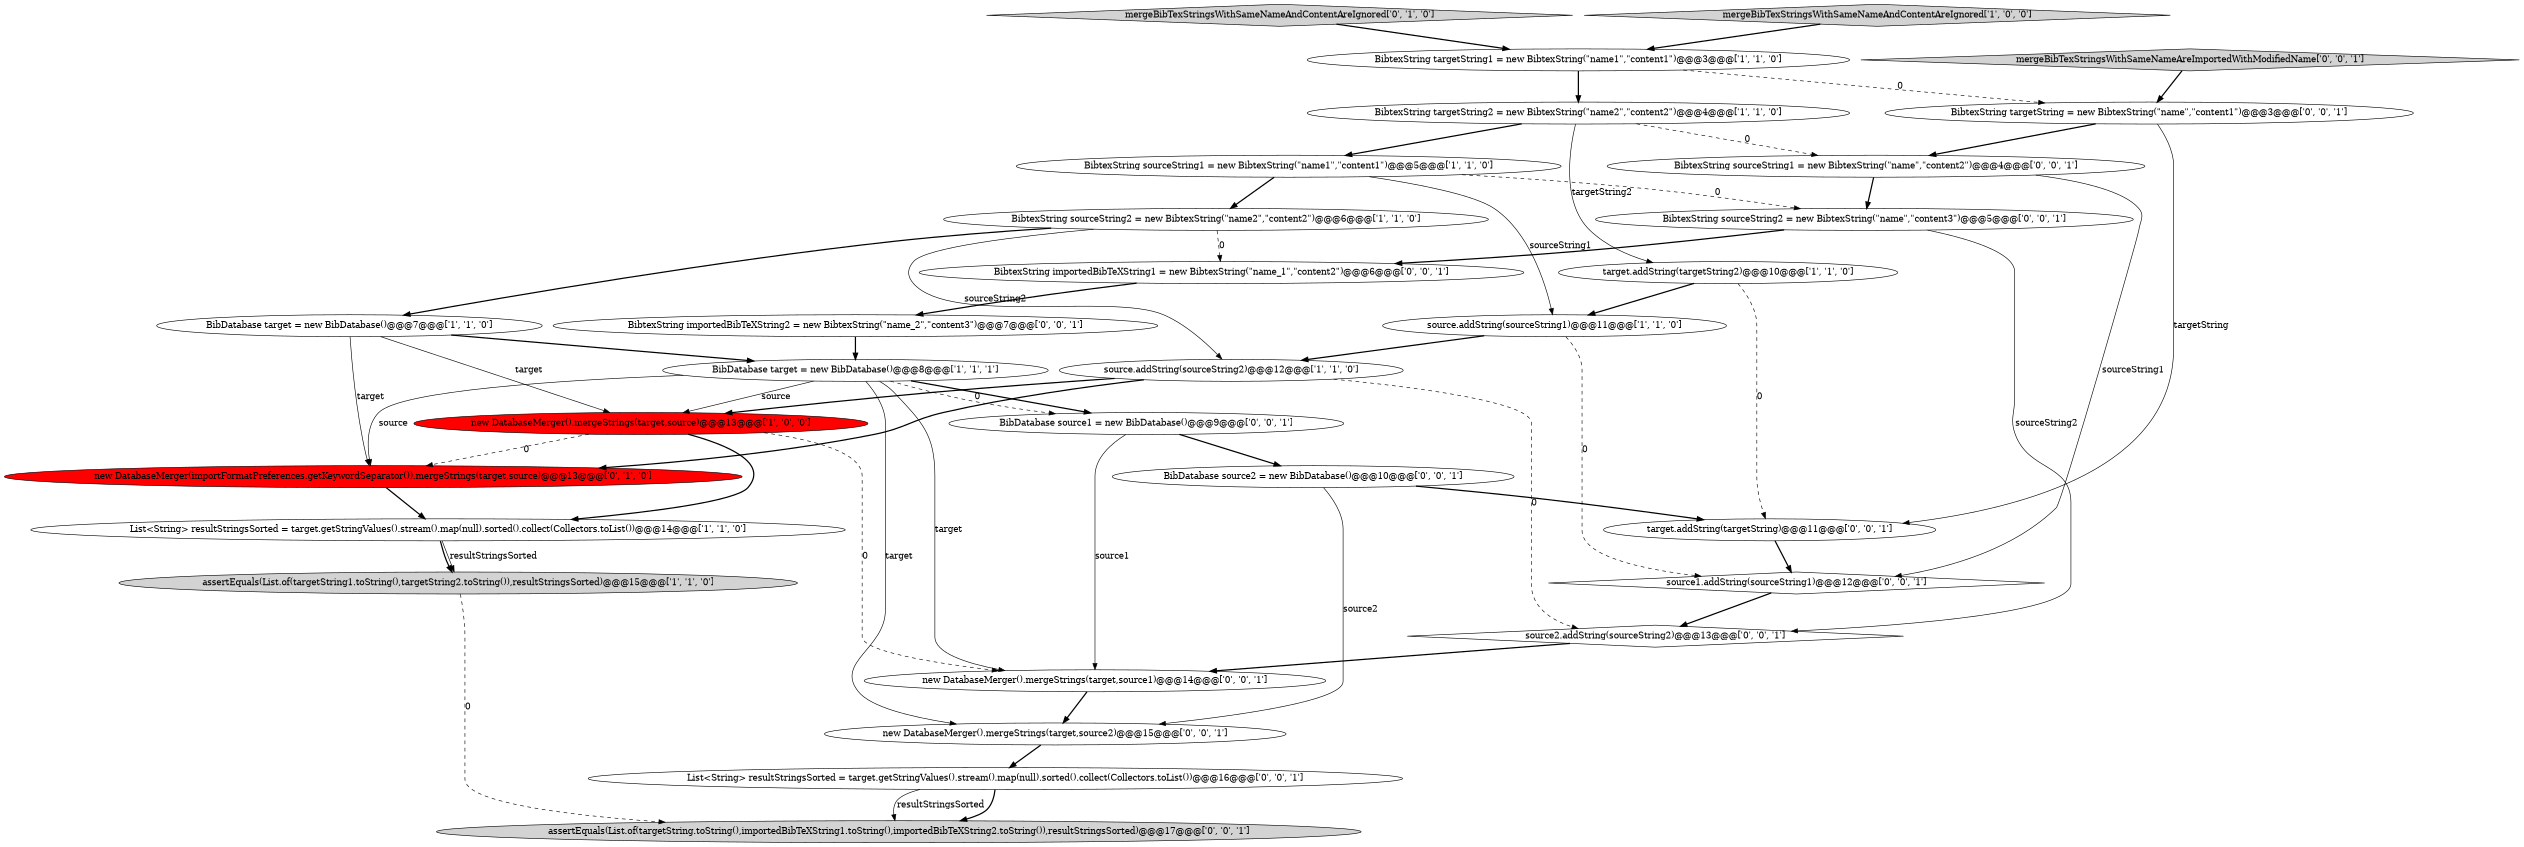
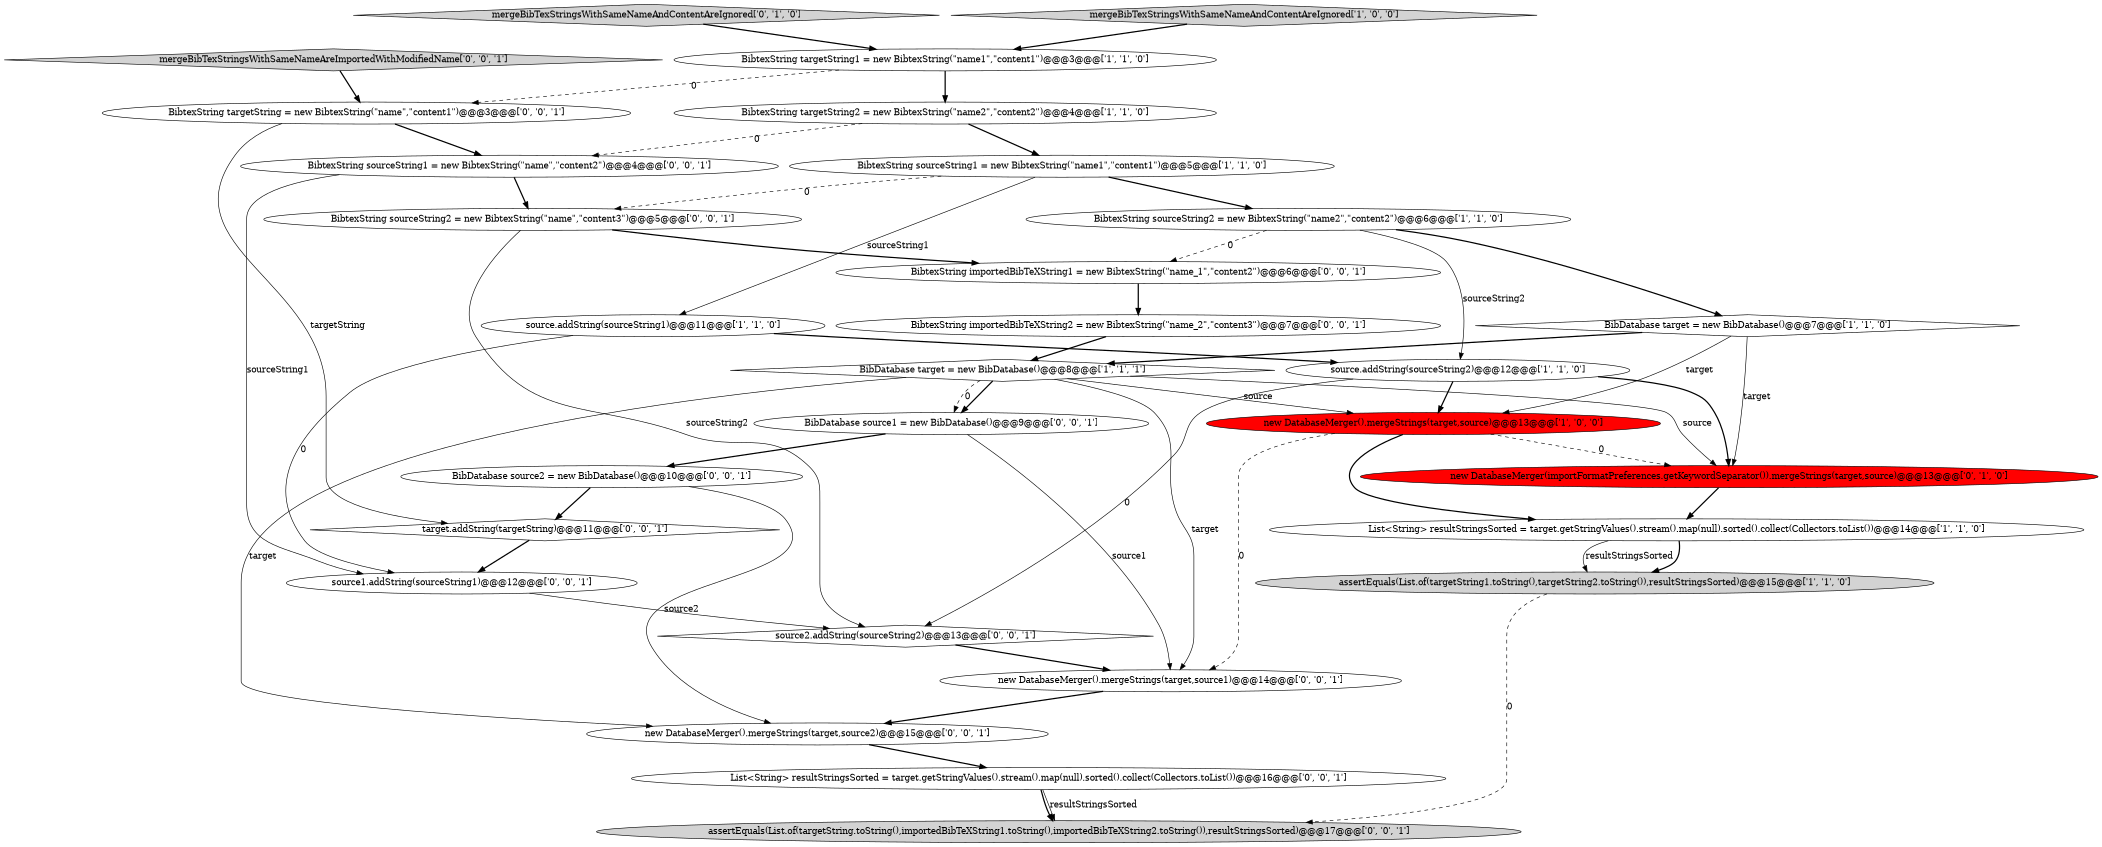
node "target.addString(targetString2)@@@10@@@['1', '1', '0']": removed
node "BibDatabase target = new BibDatabase()@@@7@@@['1', '1', '0']": shape ellipse -> diamond
node "BibDatabase target = new BibDatabase()@@@8@@@['1', '1', '1']": shape ellipse -> diamond
edge "source.addString(sourceString2)@@@12@@@['1', '1', '0']" -> "source2.addString(sourceString2)@@@13@@@['0', '0', '1']": style dashed -> solid
edge "source.addString(sourceString1)@@@11@@@['1', '1', '0']" -> "source1.addString(sourceString1)@@@12@@@['0', '0', '1']": style dashed -> solid
node "target.addString(targetString)@@@11@@@['0', '0', '1']": shape ellipse -> diamond
node "source1.addString(sourceString1)@@@12@@@['0', '0', '1']": shape diamond -> ellipse
edge "source1.addString(sourceString1)@@@12@@@['0', '0', '1']" -> "source2.addString(sourceString2)@@@13@@@['0', '0', '1']": style bold -> solid
